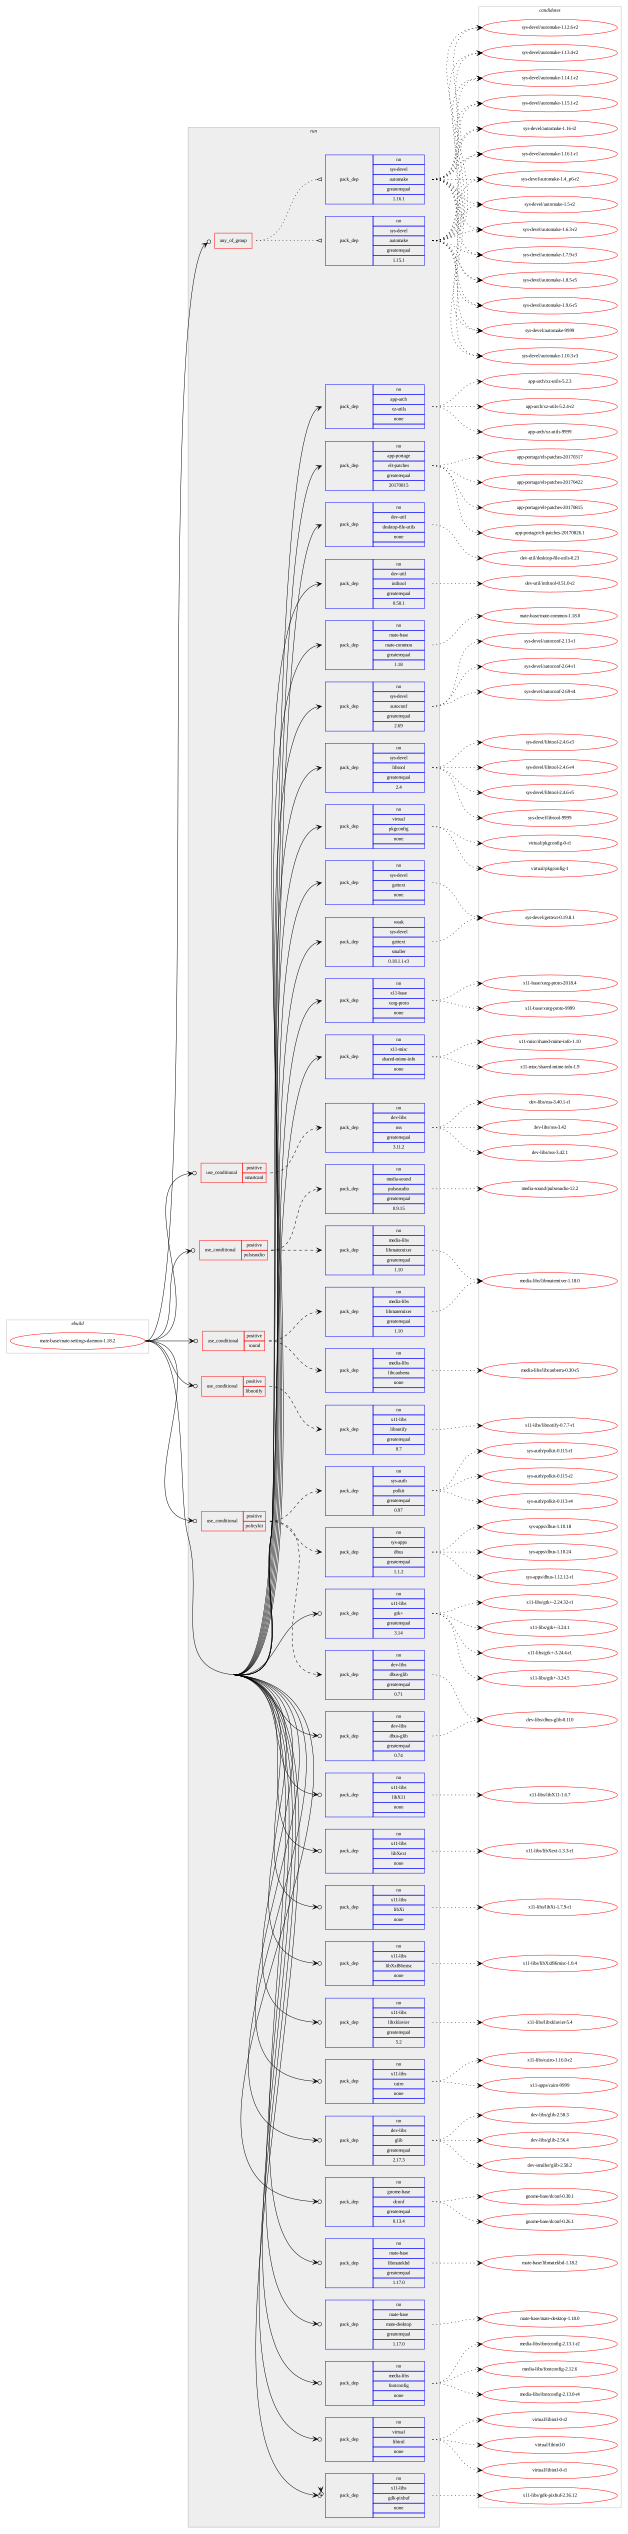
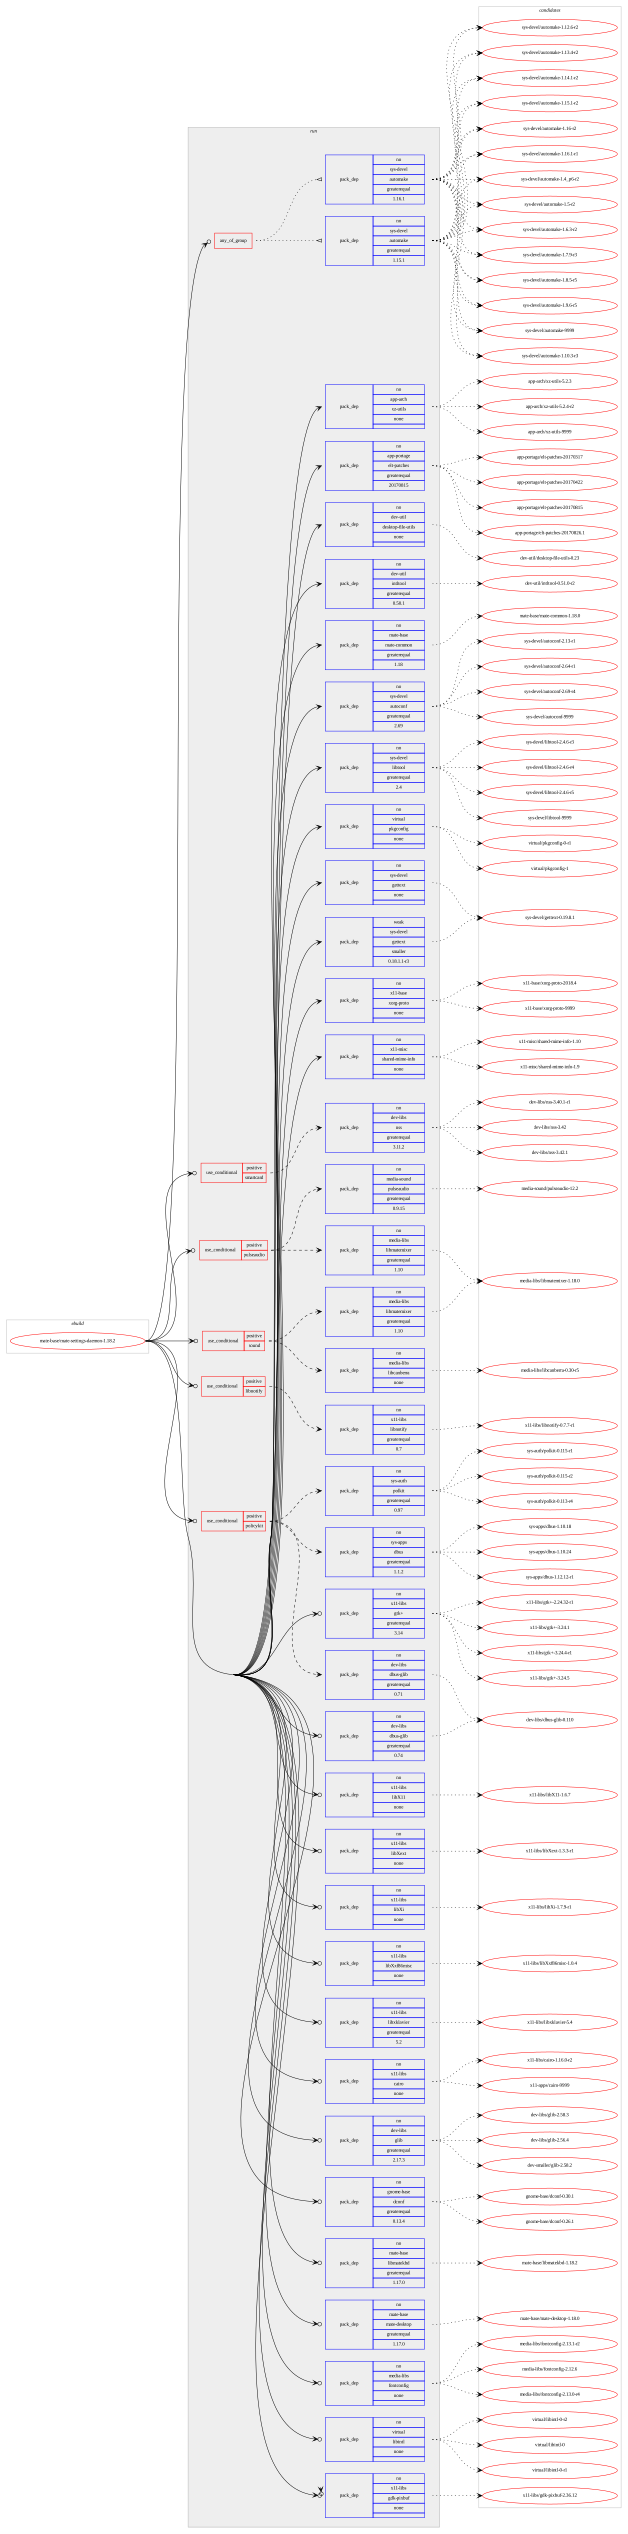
node "sys-devel/autoconf-9999": added
